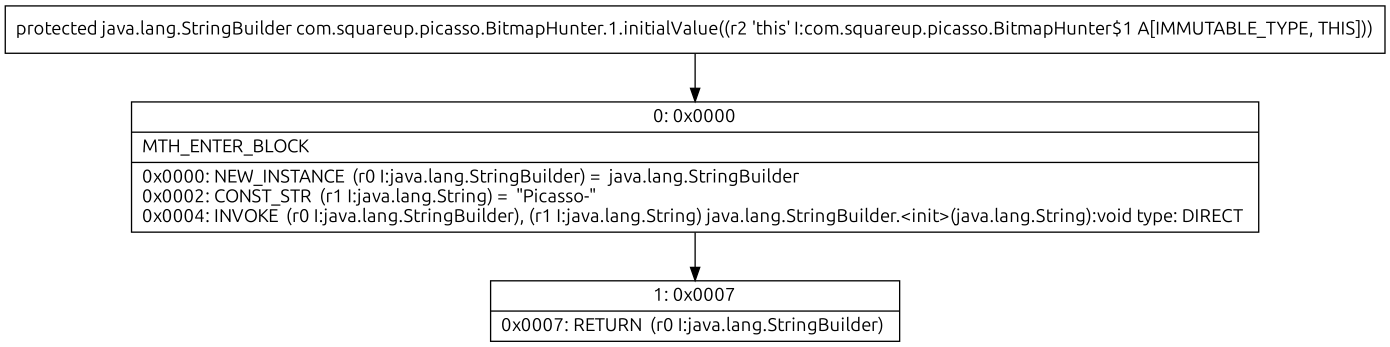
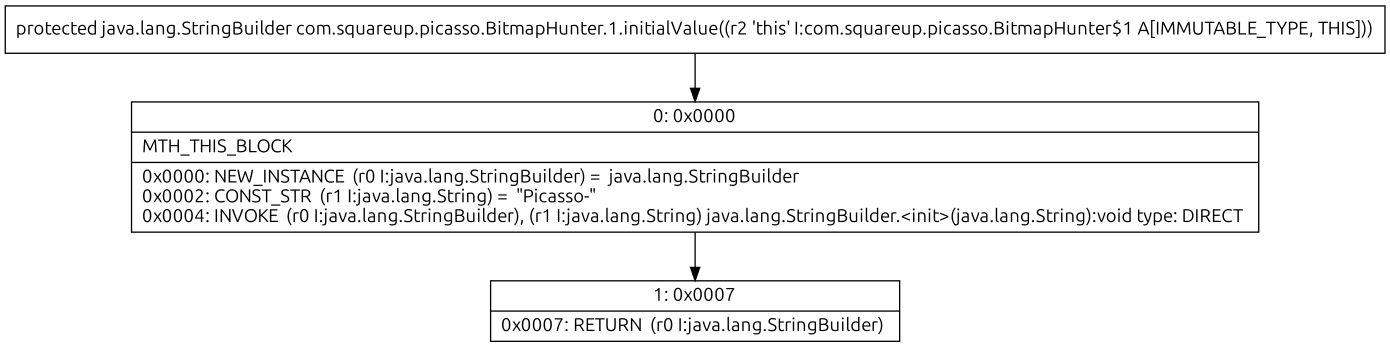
node "0: 0x0000": text "MTH_ENTER_BLOCK" -> "MTH_THIS_BLOCK"
